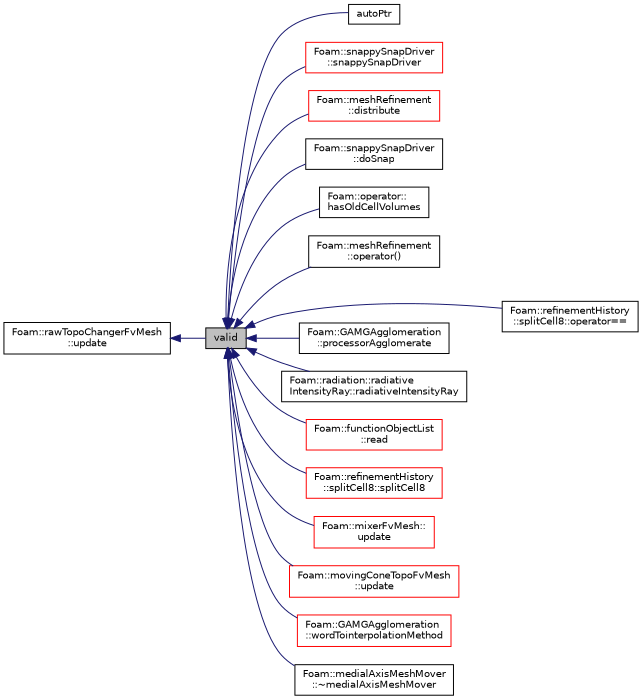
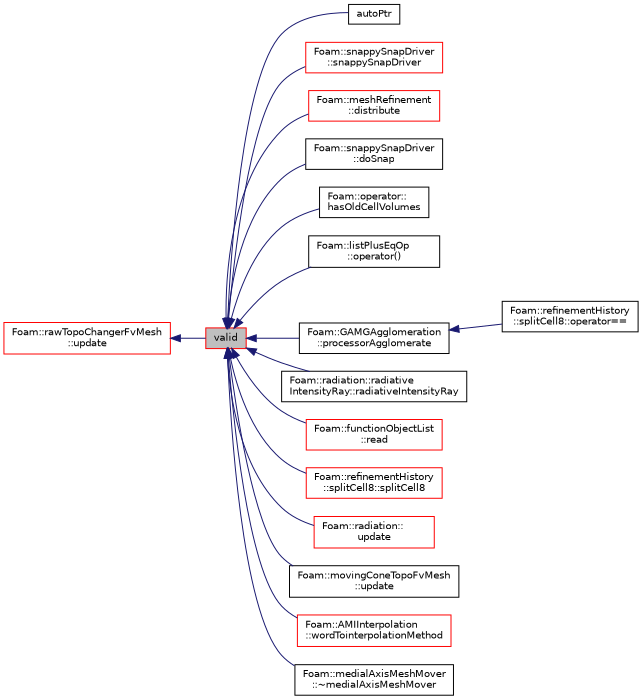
node "Foam::meshRefinement ::operator()": label "Foam::meshRefinement ::operator()" -> "Foam::listPlusEqOp ::operator()"
edge "Foam::refinementHistory ::splitCell8::operator==" -> "valid": now "Foam::refinementHistory ::splitCell8::operator==" -> "Foam::GAMGAgglomeration ::processorAgglomerate"
node "Foam::rawTopoChangerFvMesh ::update": color black -> red
node "valid": color black -> red
node "Foam::mixerFvMesh:: update": label "Foam::mixerFvMesh:: update" -> "Foam::radiation:: update"
node "Foam::movingConeTopoFvMesh ::update": color red -> black
node "Foam::GAMGAgglomeration ::wordTointerpolationMethod": label "Foam::GAMGAgglomeration ::wordTointerpolationMethod" -> "Foam::AMIInterpolation ::wordTointerpolationMethod"
